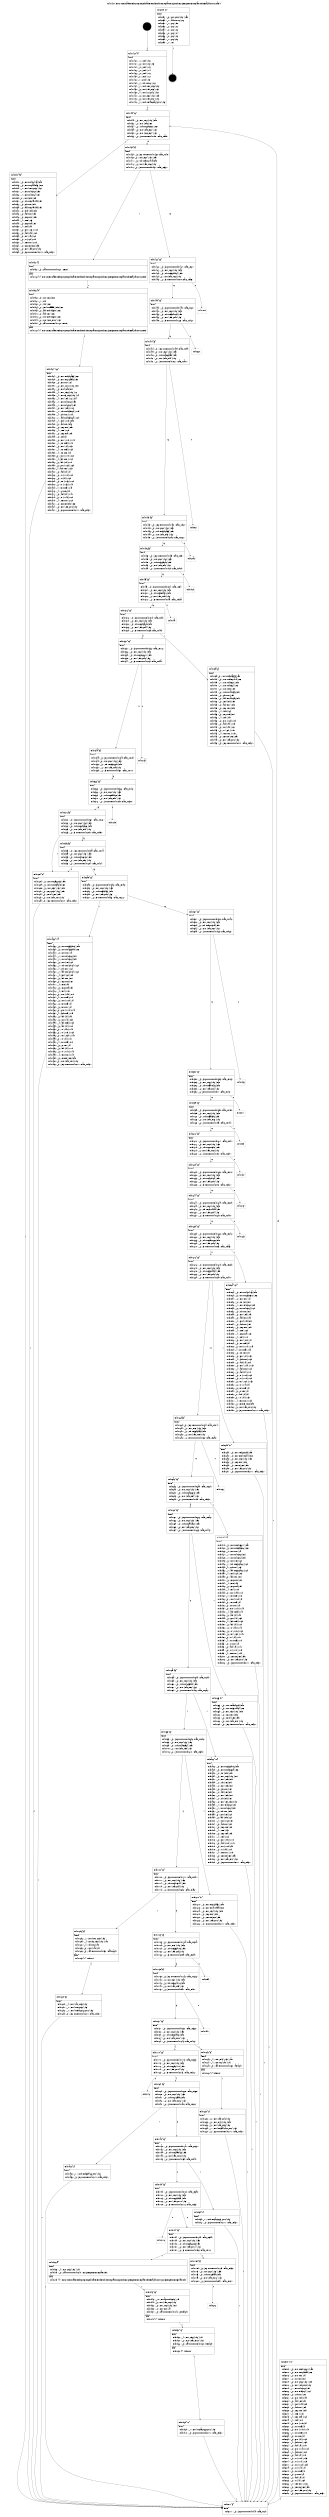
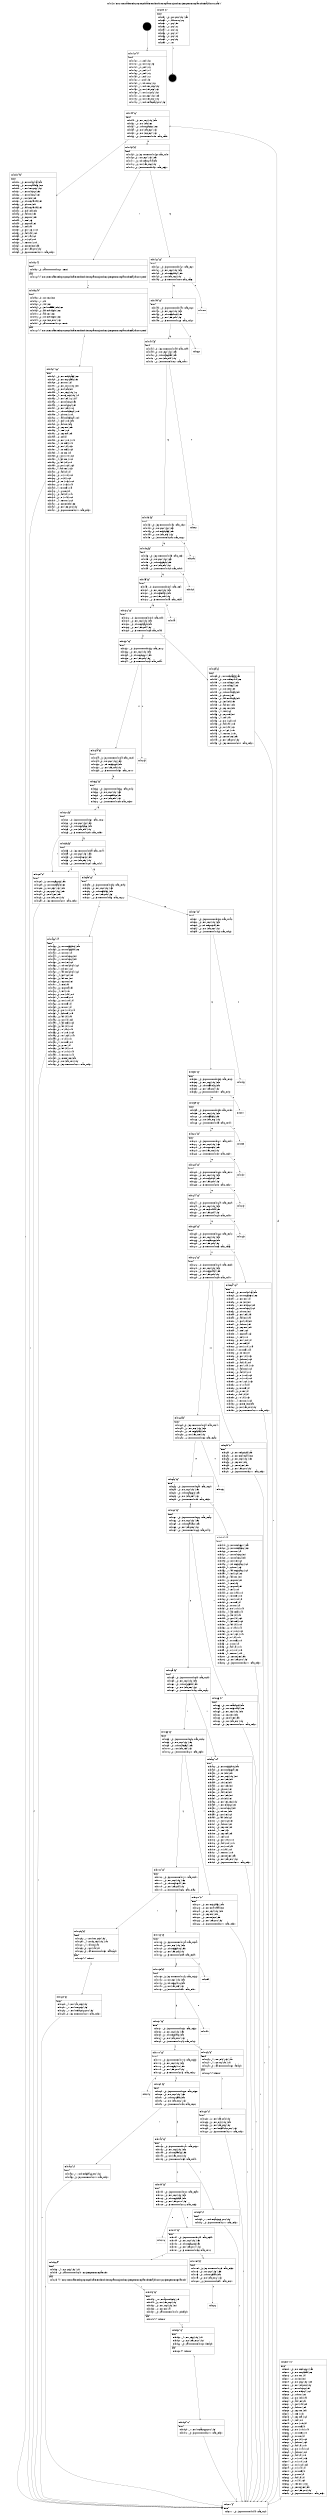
edge "0x401420 [47]" -> "0x40144f [26]": removed, label "1"
node "0x401cde": removed
